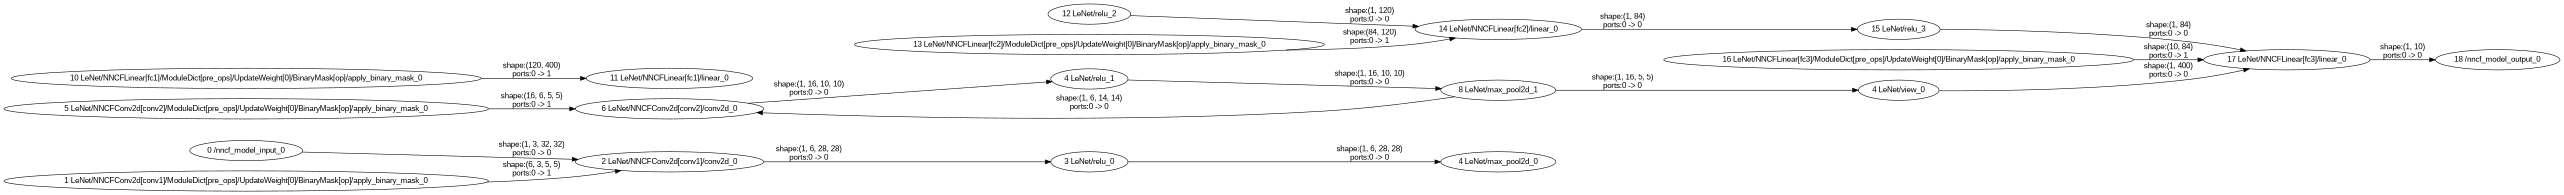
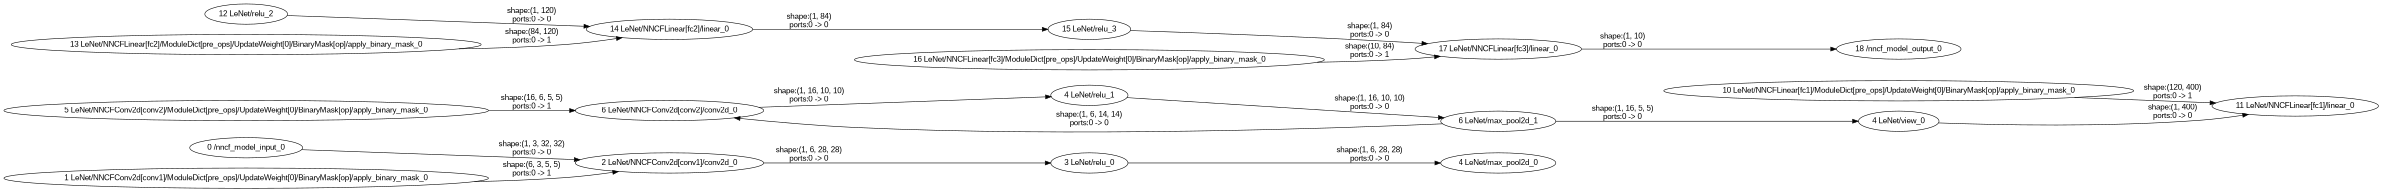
edge "4 LeNet/view_0" -> "17 LeNet/NNCFLinear[fc3]/linear_0": now "4 LeNet/view_0" -> "11 LeNet/NNCFLinear[fc1]/linear_0"
node "8 LeNet/max_pool2d_1": label "8 LeNet/max_pool2d_1" -> "6 LeNet/max_pool2d_1"
